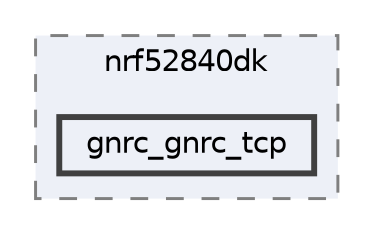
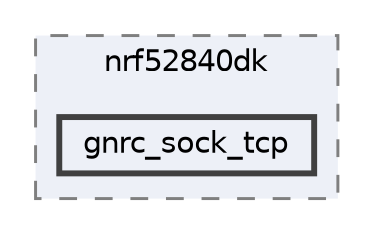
node "gnrc_gnrc_tcp": label "gnrc_gnrc_tcp" -> "gnrc_sock_tcp"
